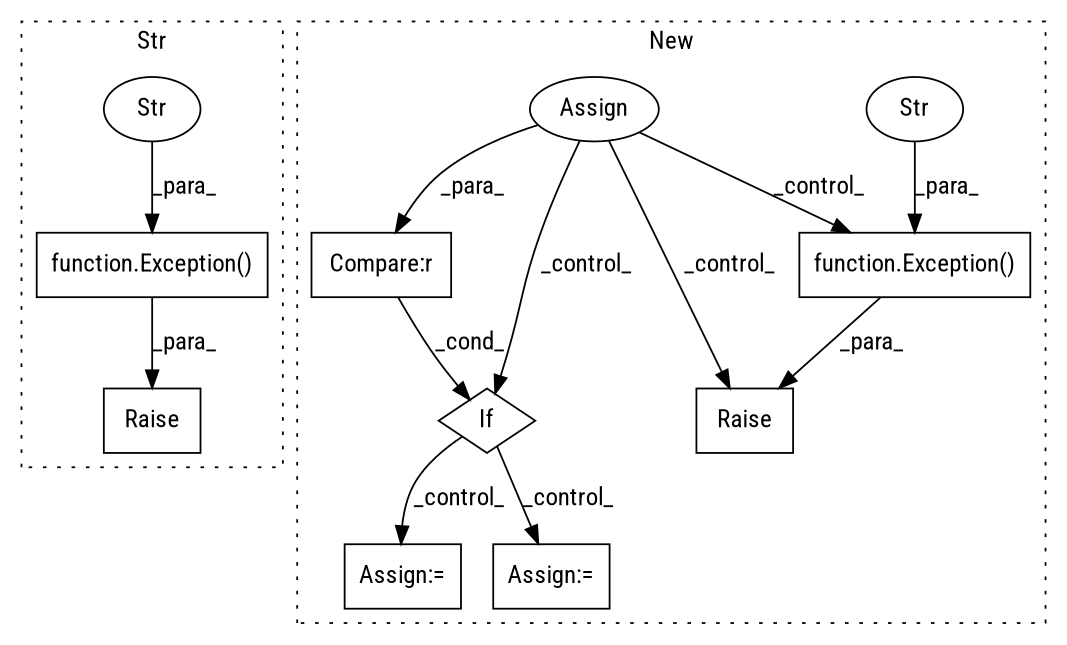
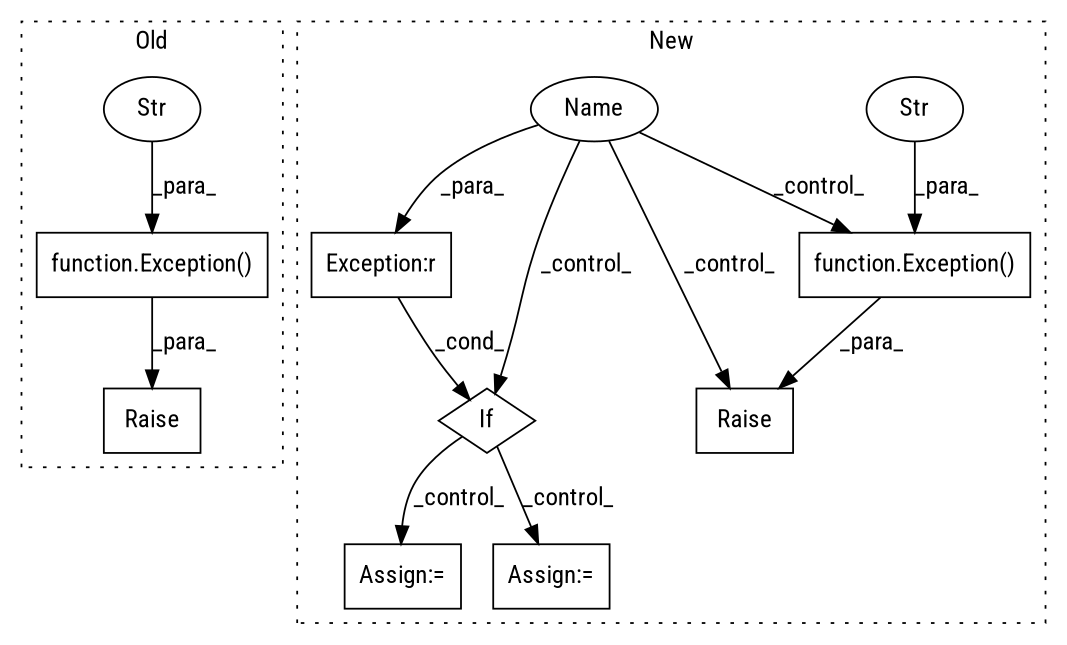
cluster "Str": label "Str" -> "Old"
node "Assign": label "Assign" -> "Name"
node "Compare:r": label "Compare:r" -> "Exception:r"
